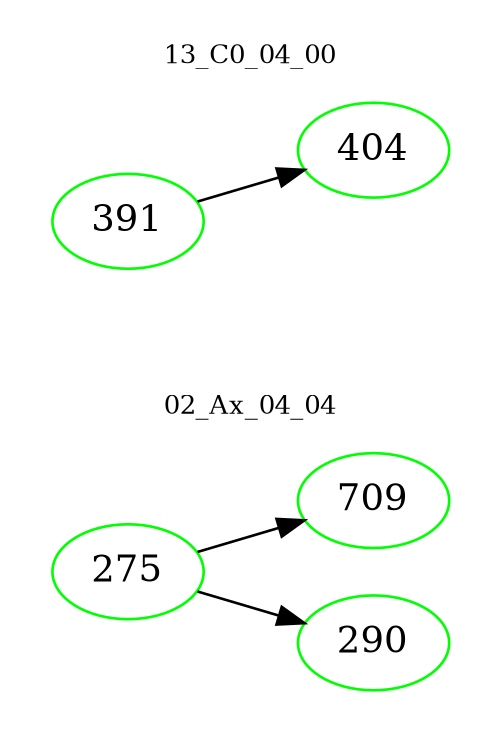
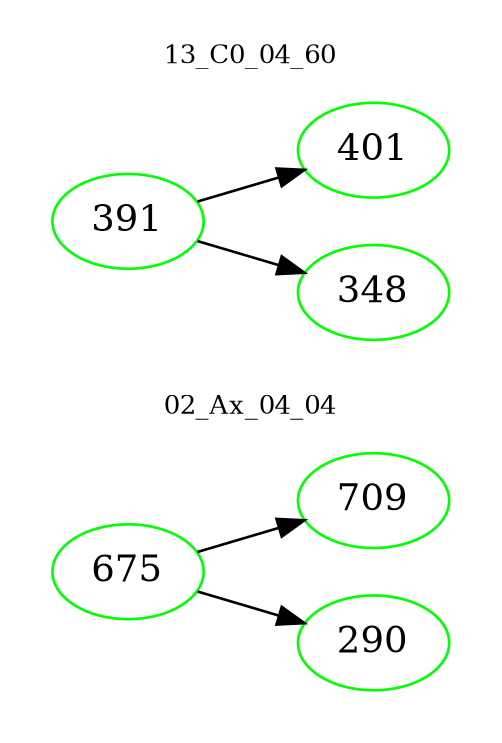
cluster "13_C0_04_00": label "13_C0_04_00" -> "13_C0_04_60"
node "404": label "404" -> "401"
node "348": added
node "275": label "275" -> "675"
